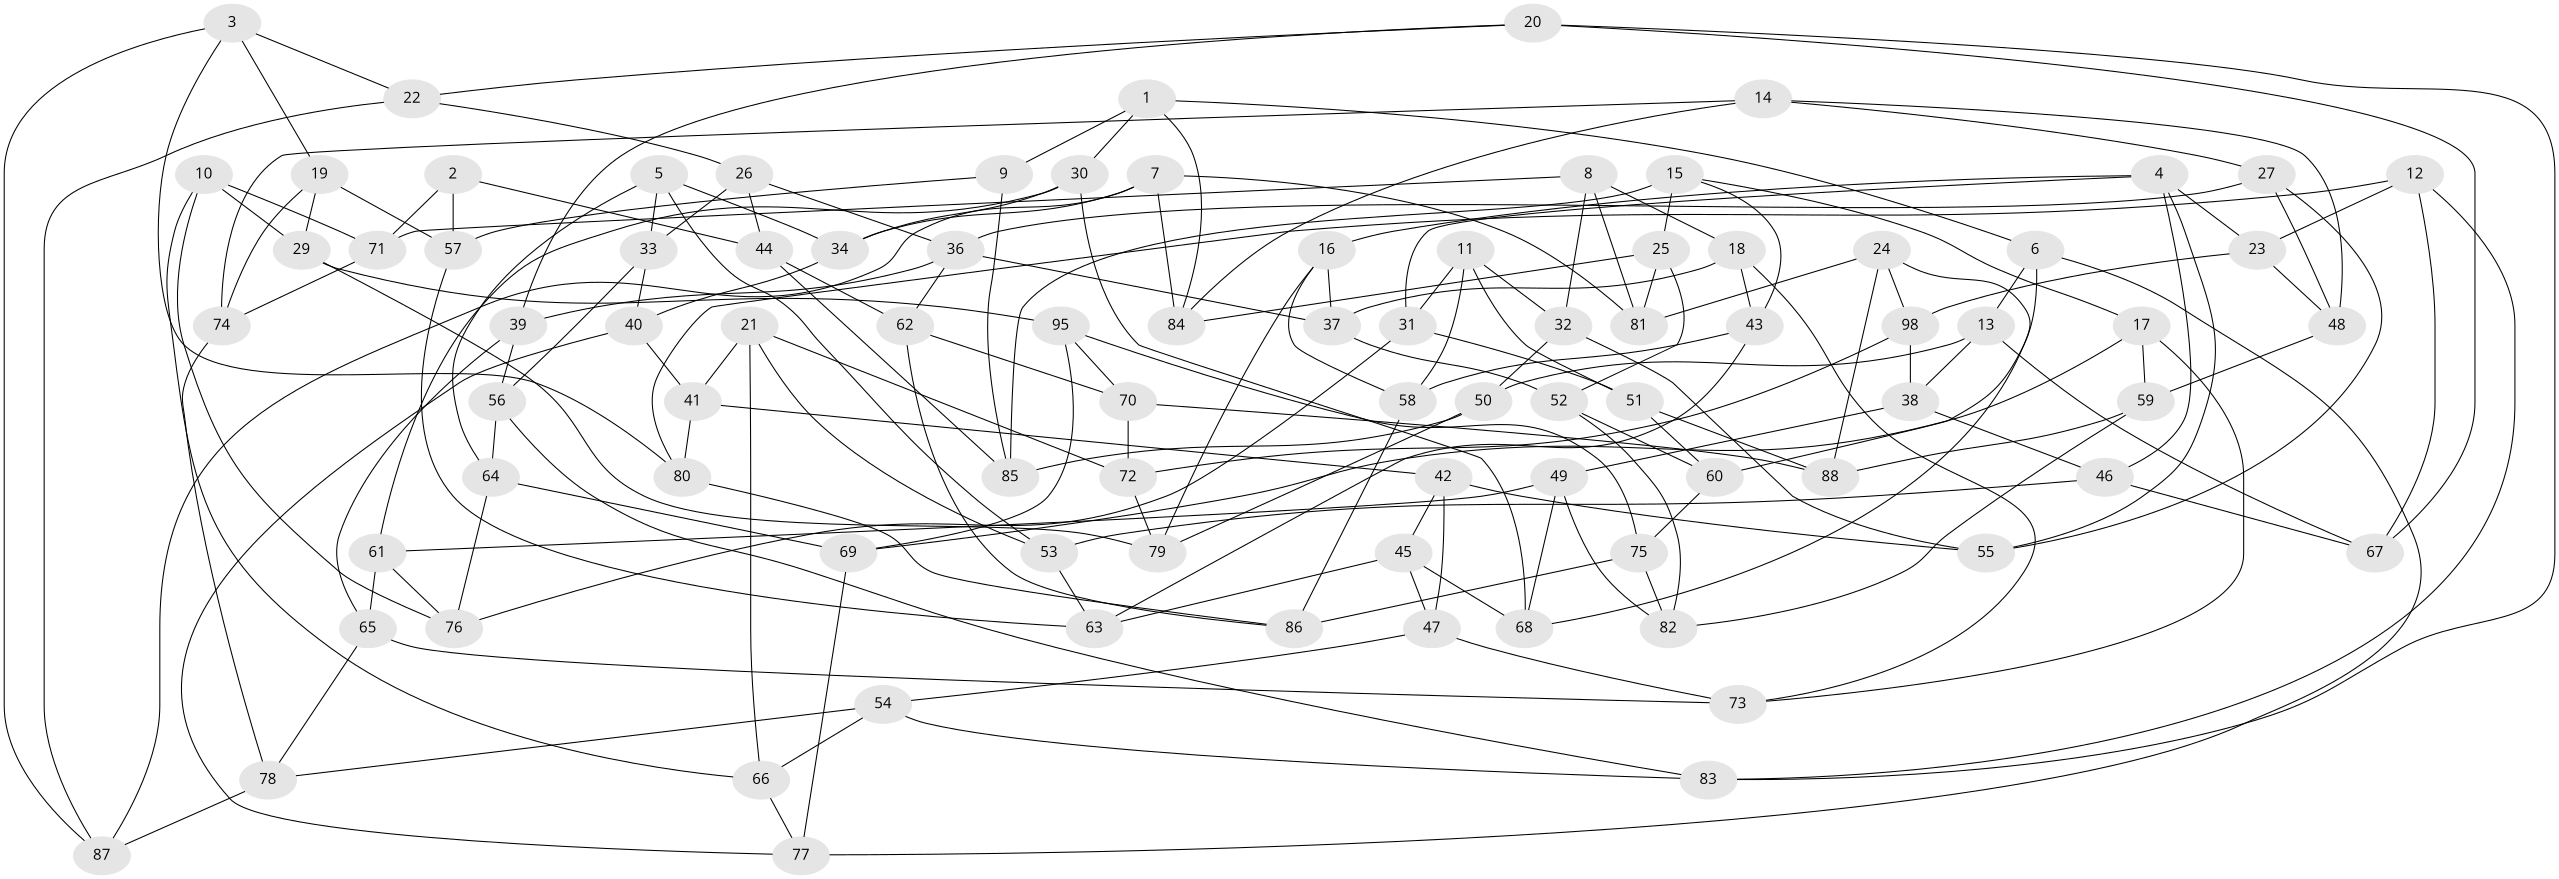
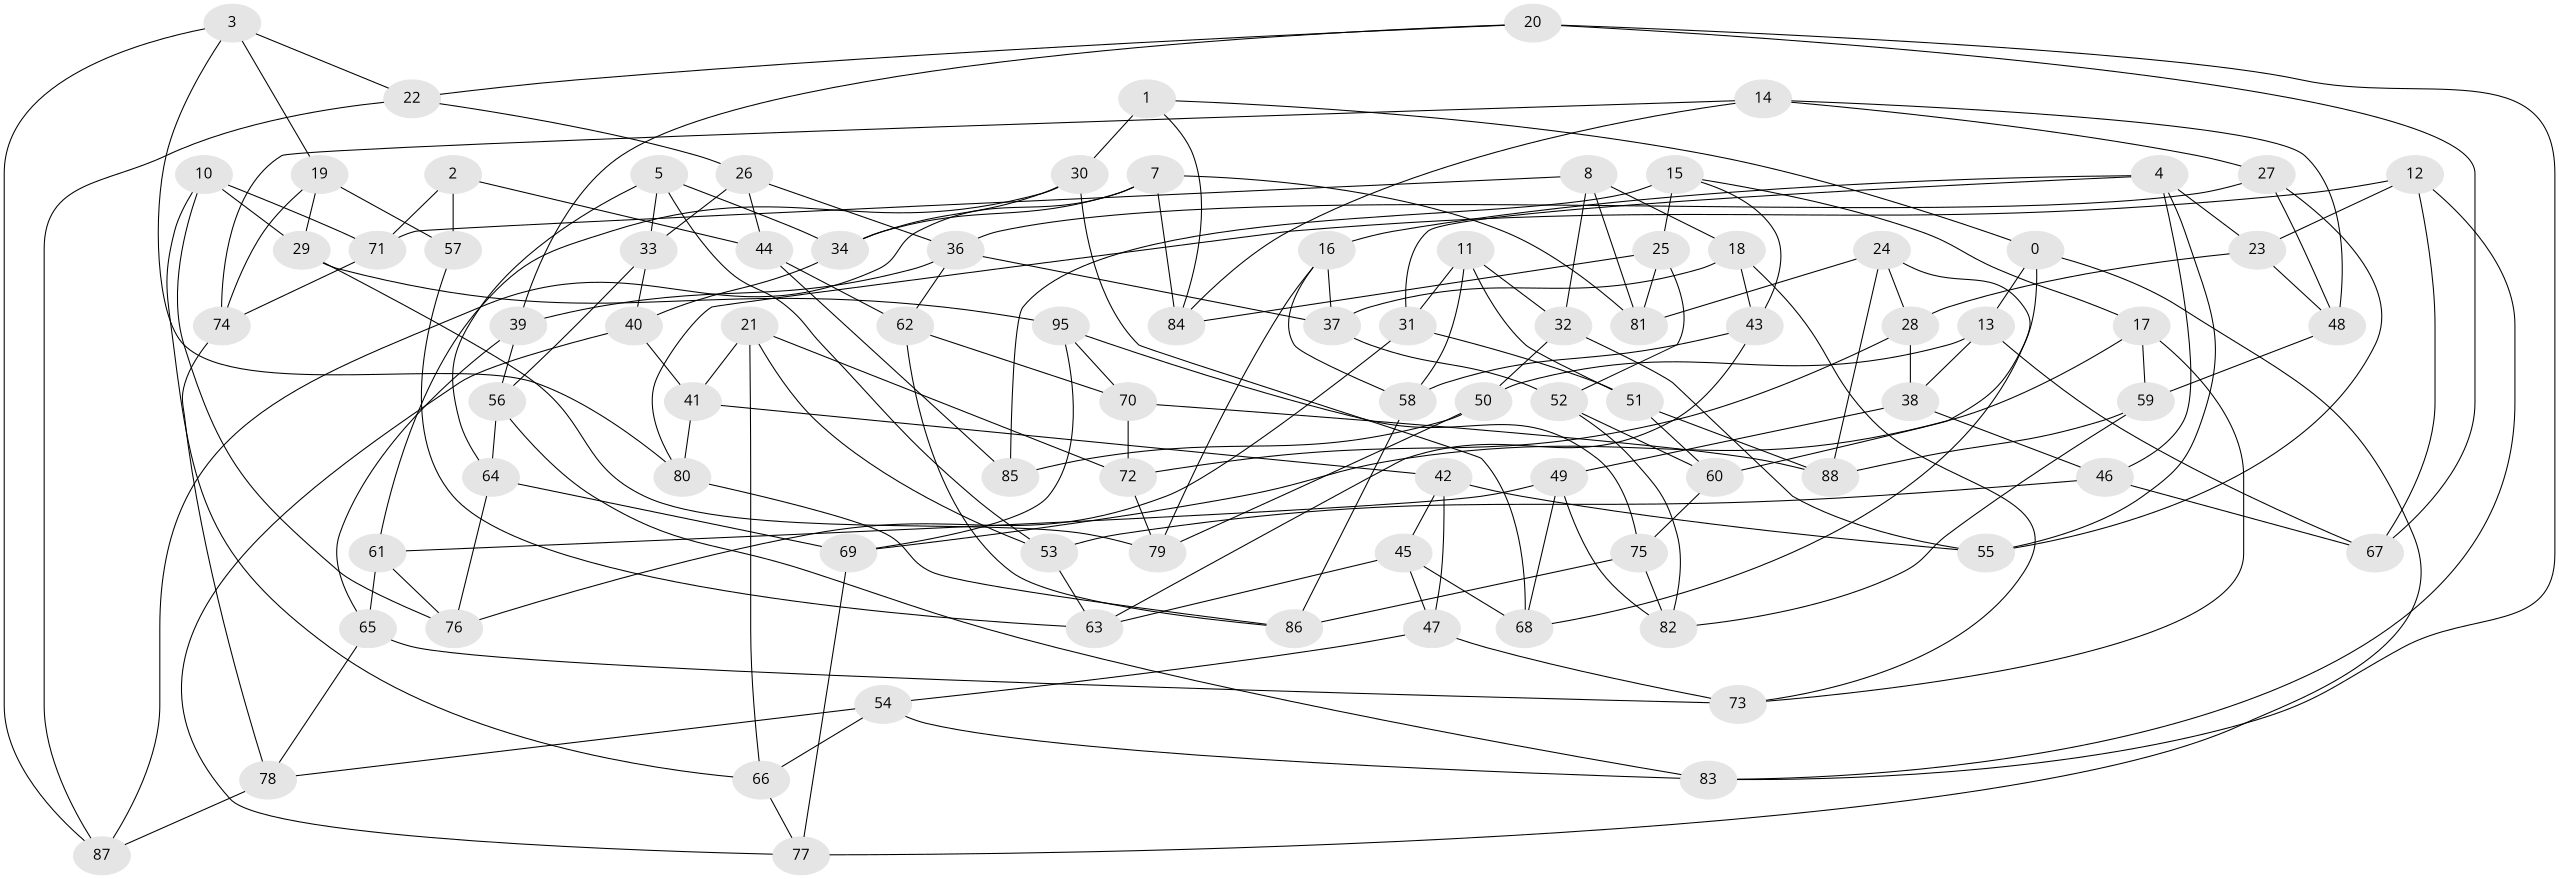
node "9": removed
node "6": label "6" -> "0"
node "98": label "98" -> "28"
